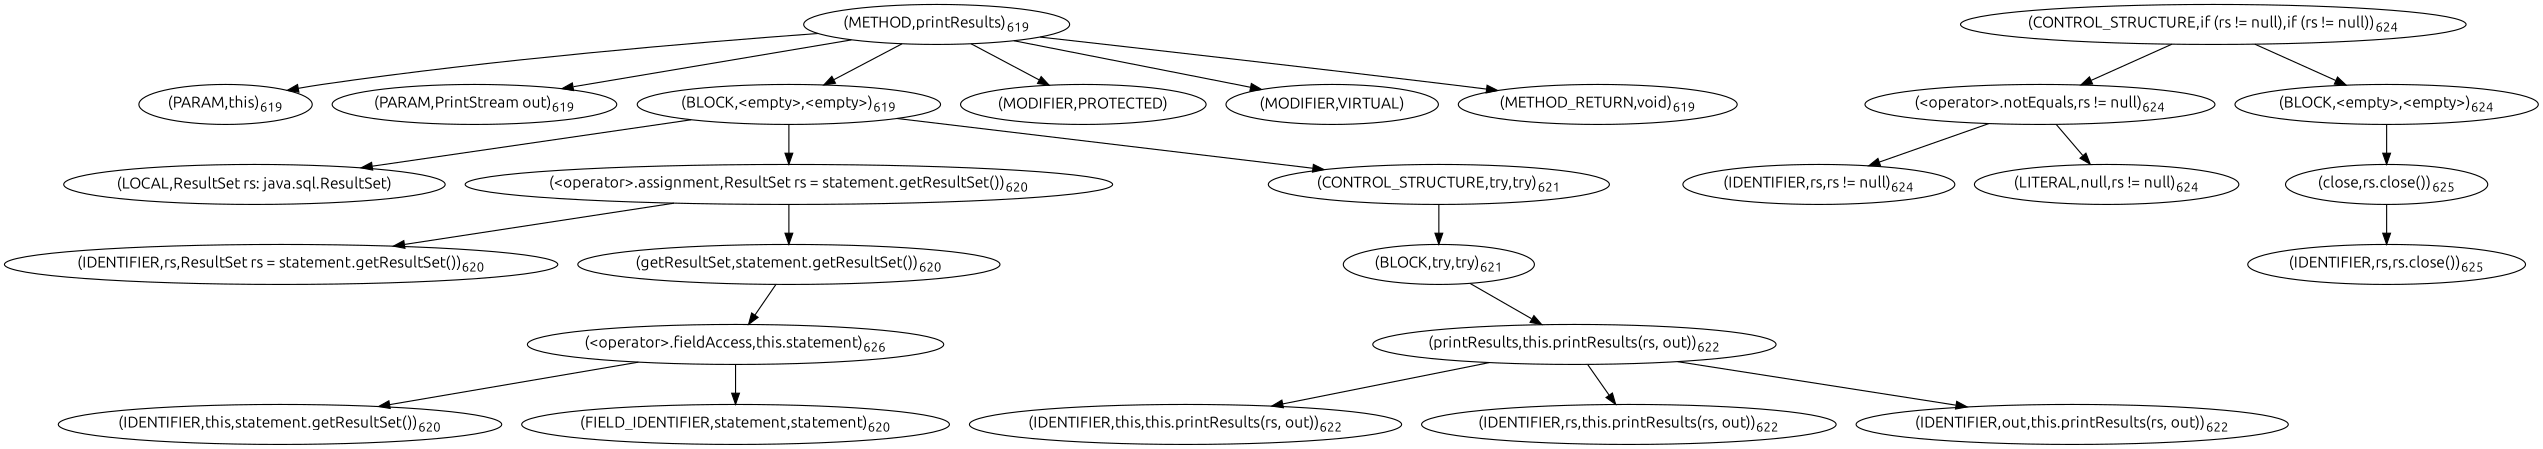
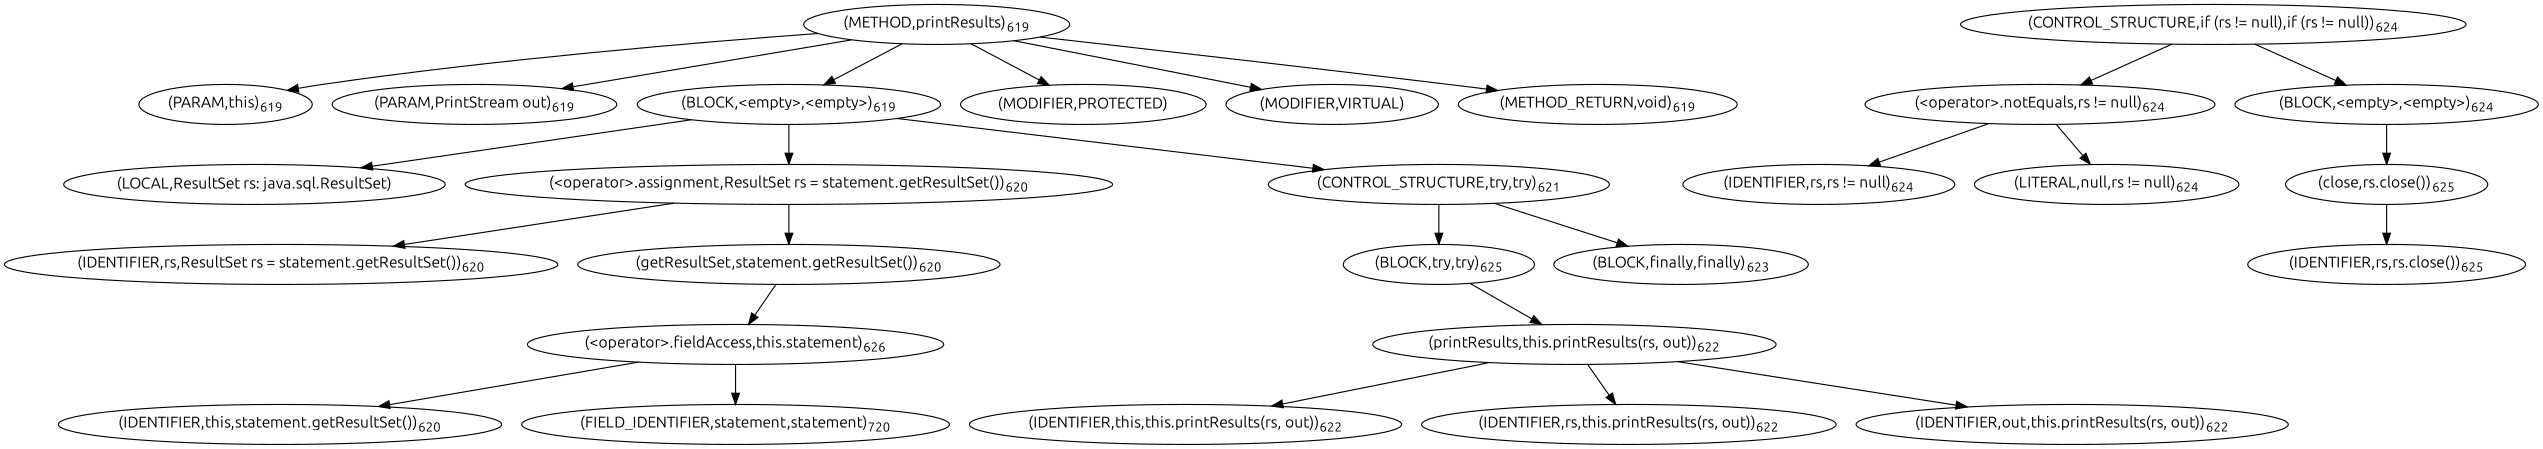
node "(BLOCK,try,try)": text "621" -> "625"
node "(BLOCK,finally,finally)": added
node "(FIELD_IDENTIFIER,statement,statement)": text "620" -> "720"
